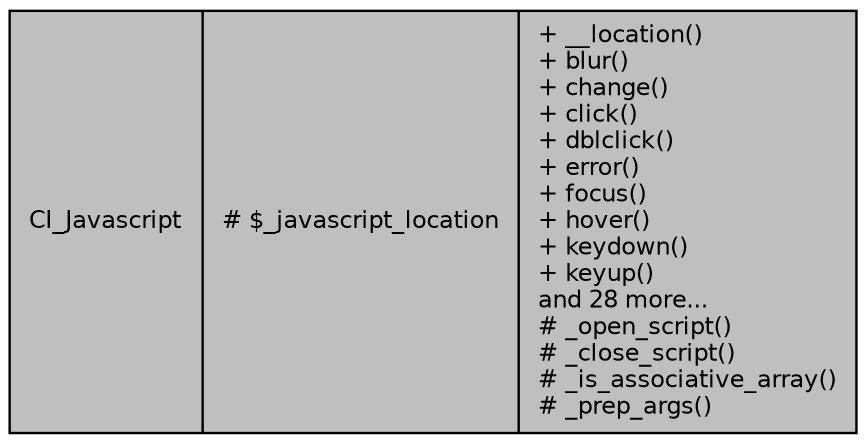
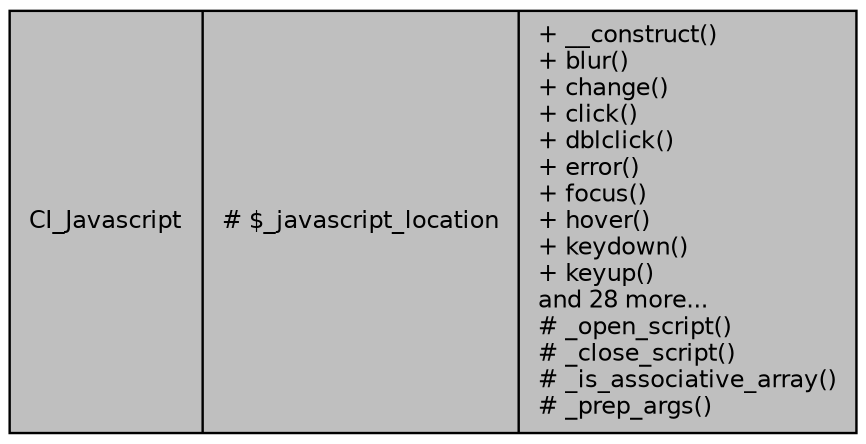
node "CI_Javascript": text "+ __location()" -> "+ __construct()"
